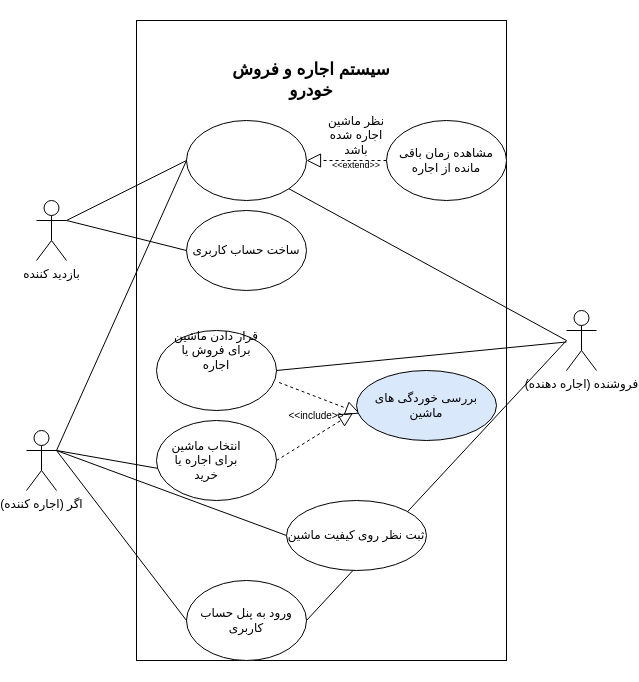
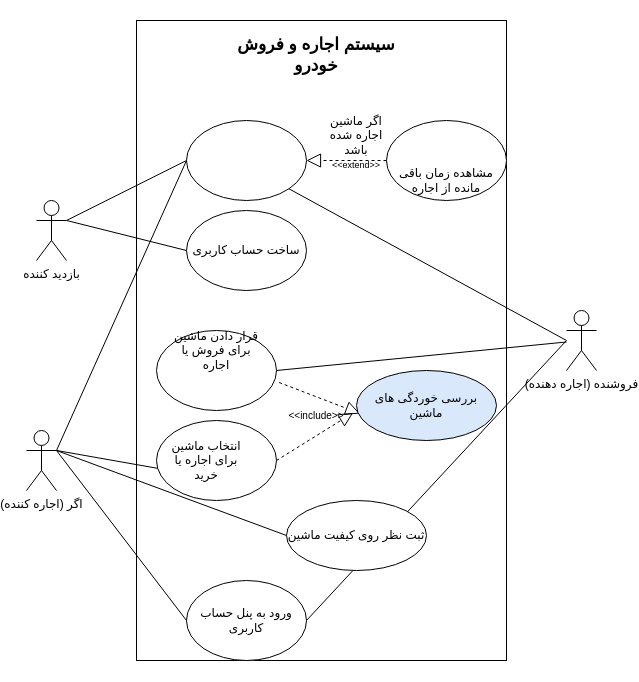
node "سیستم اجاره و فروش خودرو": moved (312, 81) -> (317, 56)
node "نظر ماشین اجاره شده باشد": label "نظر ماشین اجاره شده باشد" -> "اگر ماشین اجاره شده باشد"
node "مشاهده زمان باقی مانده از اجاره": moved (447, 161) -> (447, 181)
